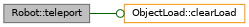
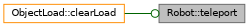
edge "Robot::teleport" -> "ObjectLoad::clearLoad": reversed
